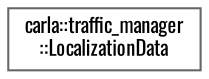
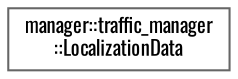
node "carla::traffic_manager ::LocalizationData": label "carla::traffic_manager ::LocalizationData" -> "manager::traffic_manager ::LocalizationData"
